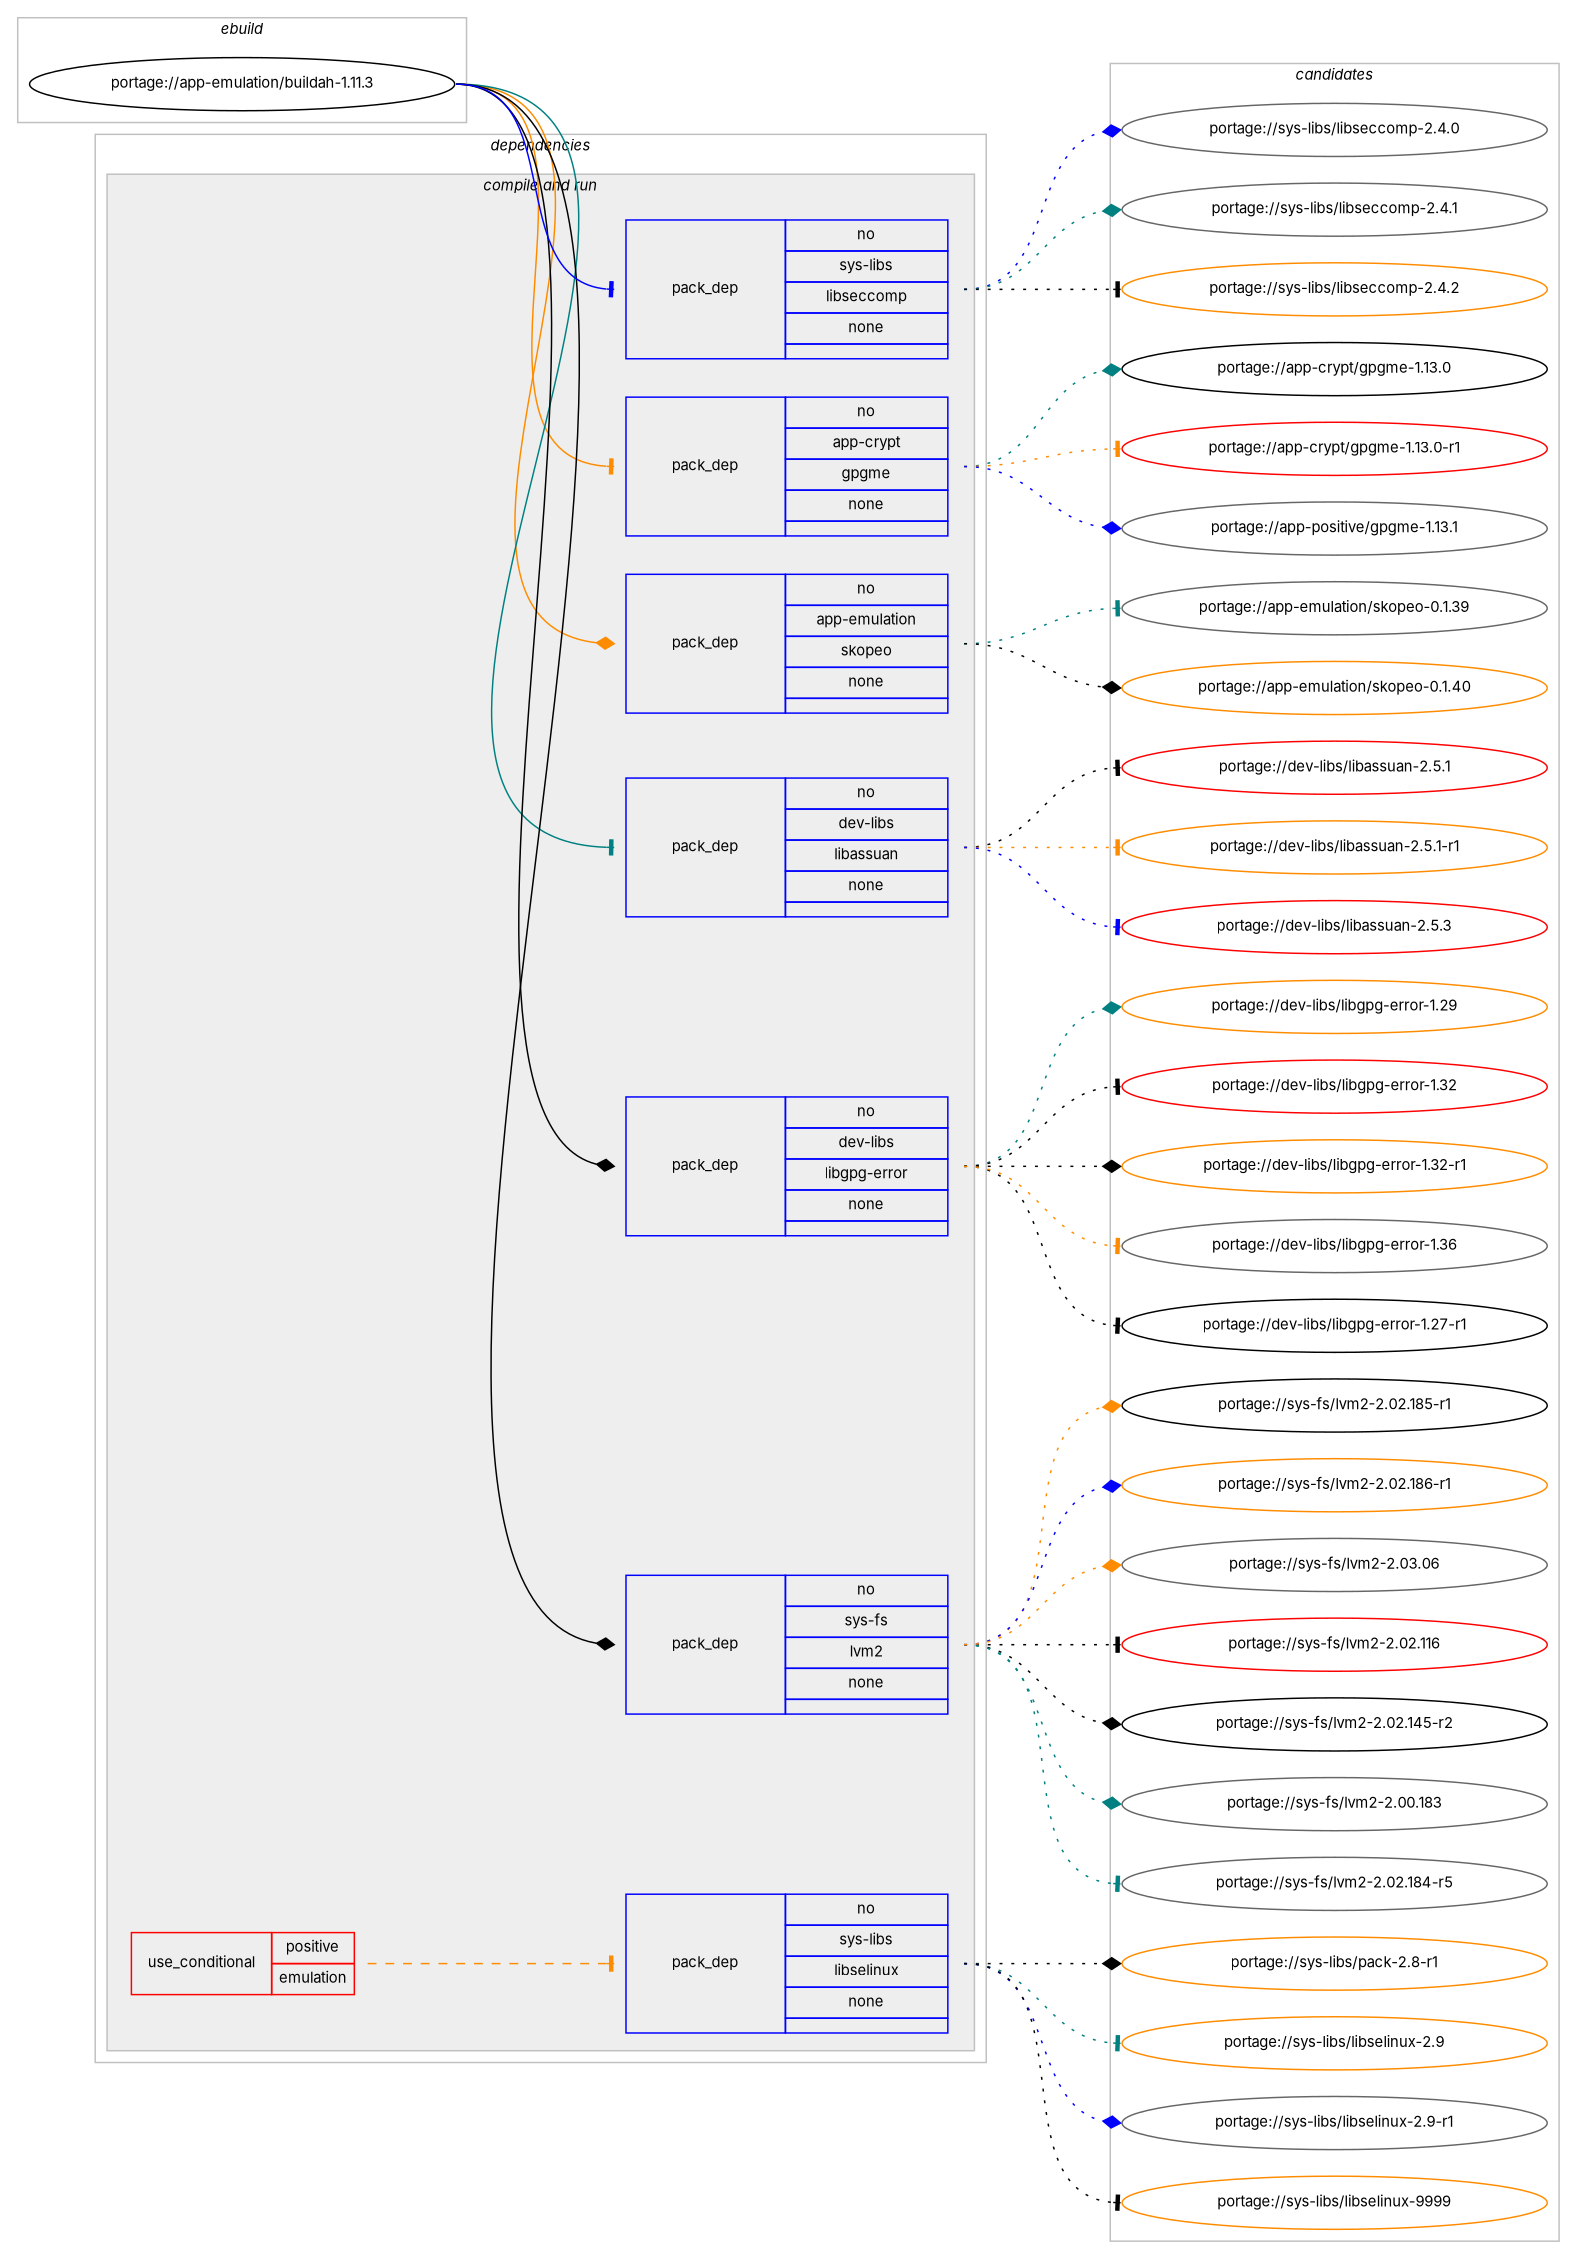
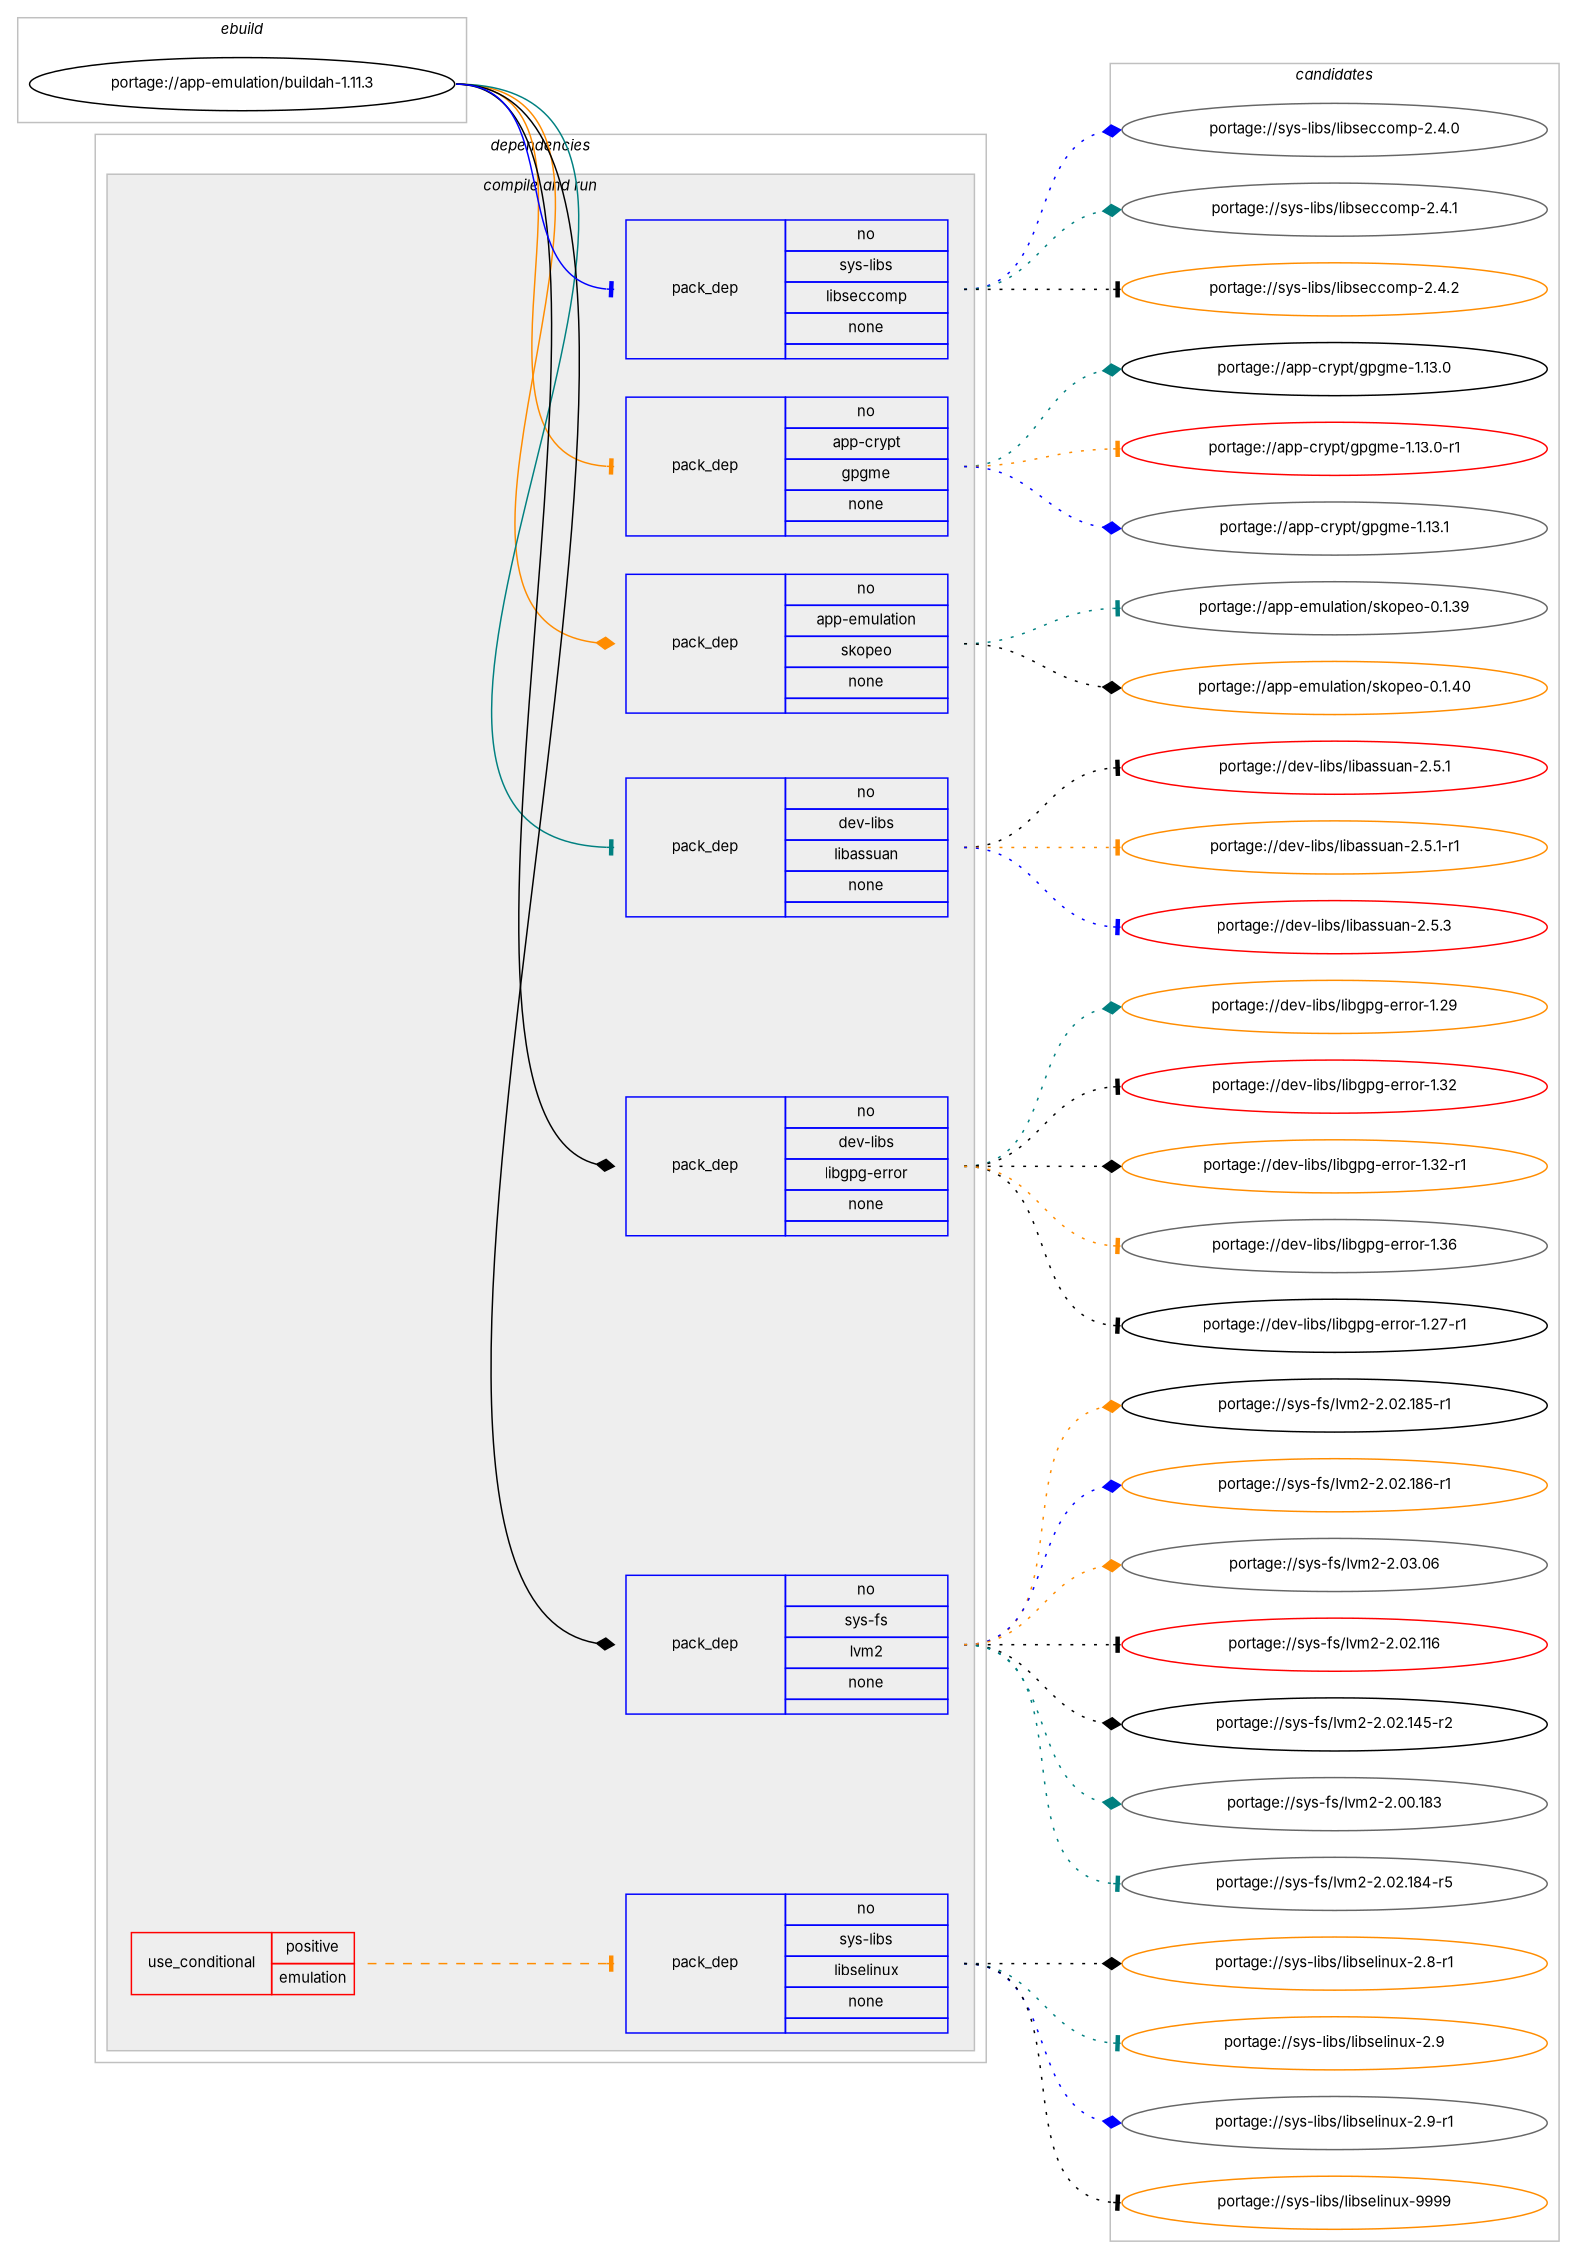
node "portage://app-positive/gpgme-1.13.1": label "portage://app-positive/gpgme-1.13.1" -> "portage://app-crypt/gpgme-1.13.1"
node "portage://sys-libs/pack-2.8-r1": label "portage://sys-libs/pack-2.8-r1" -> "portage://sys-libs/libselinux-2.8-r1"
